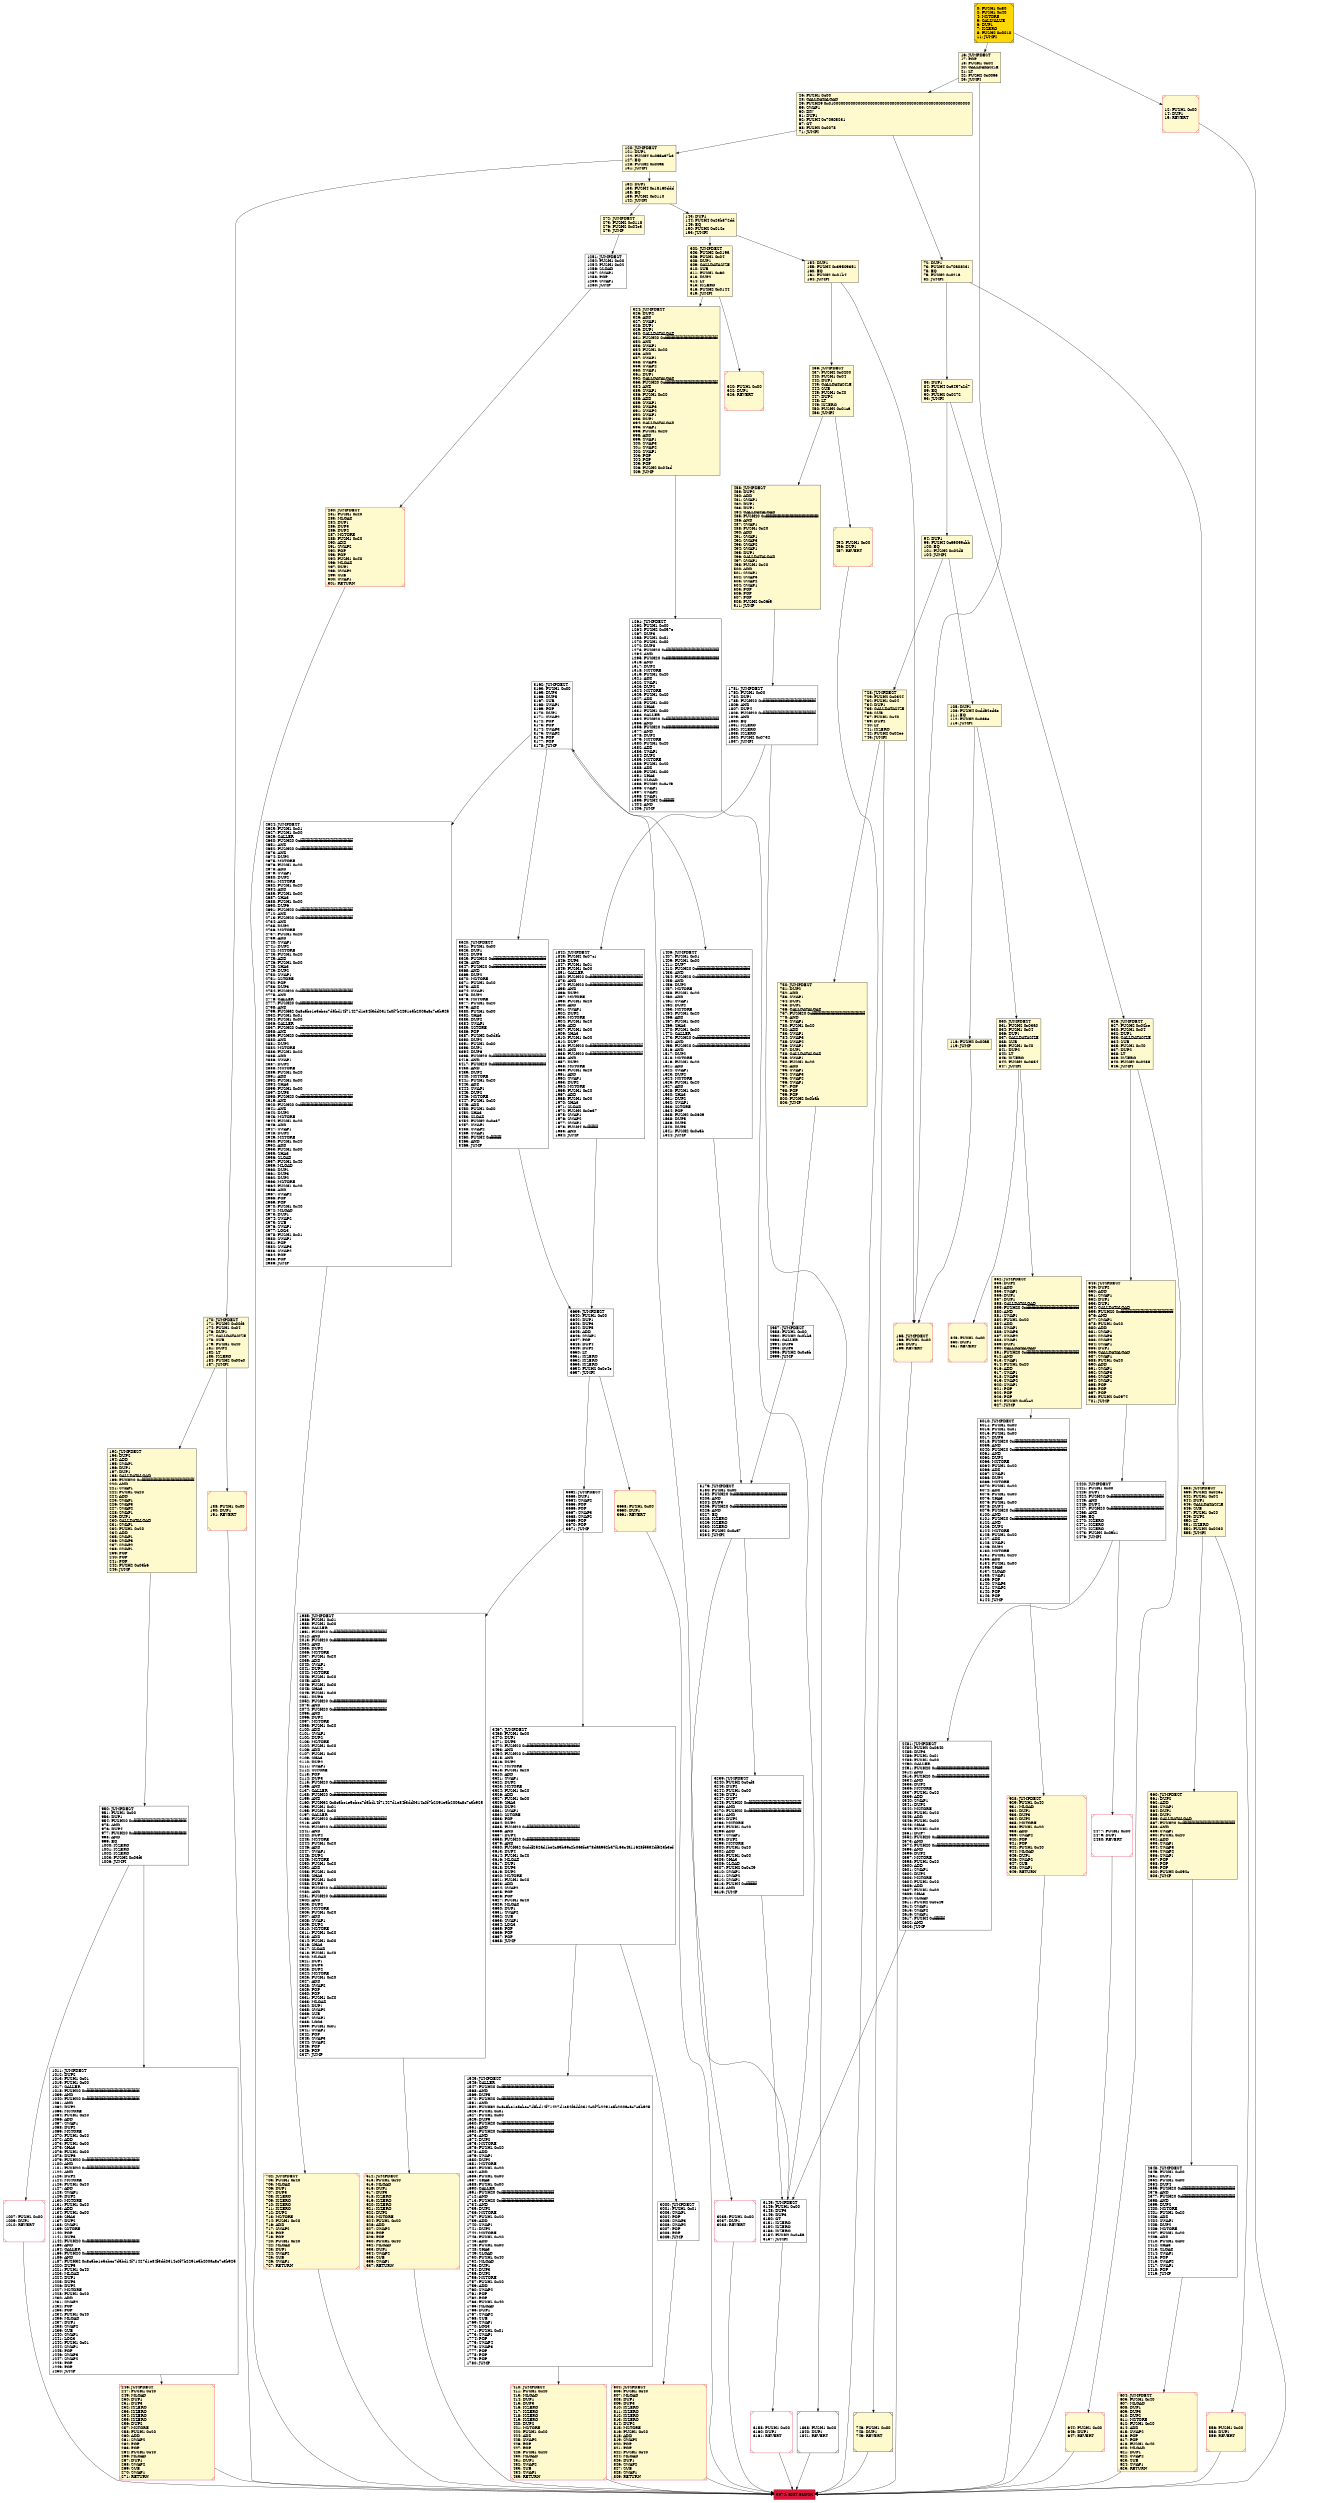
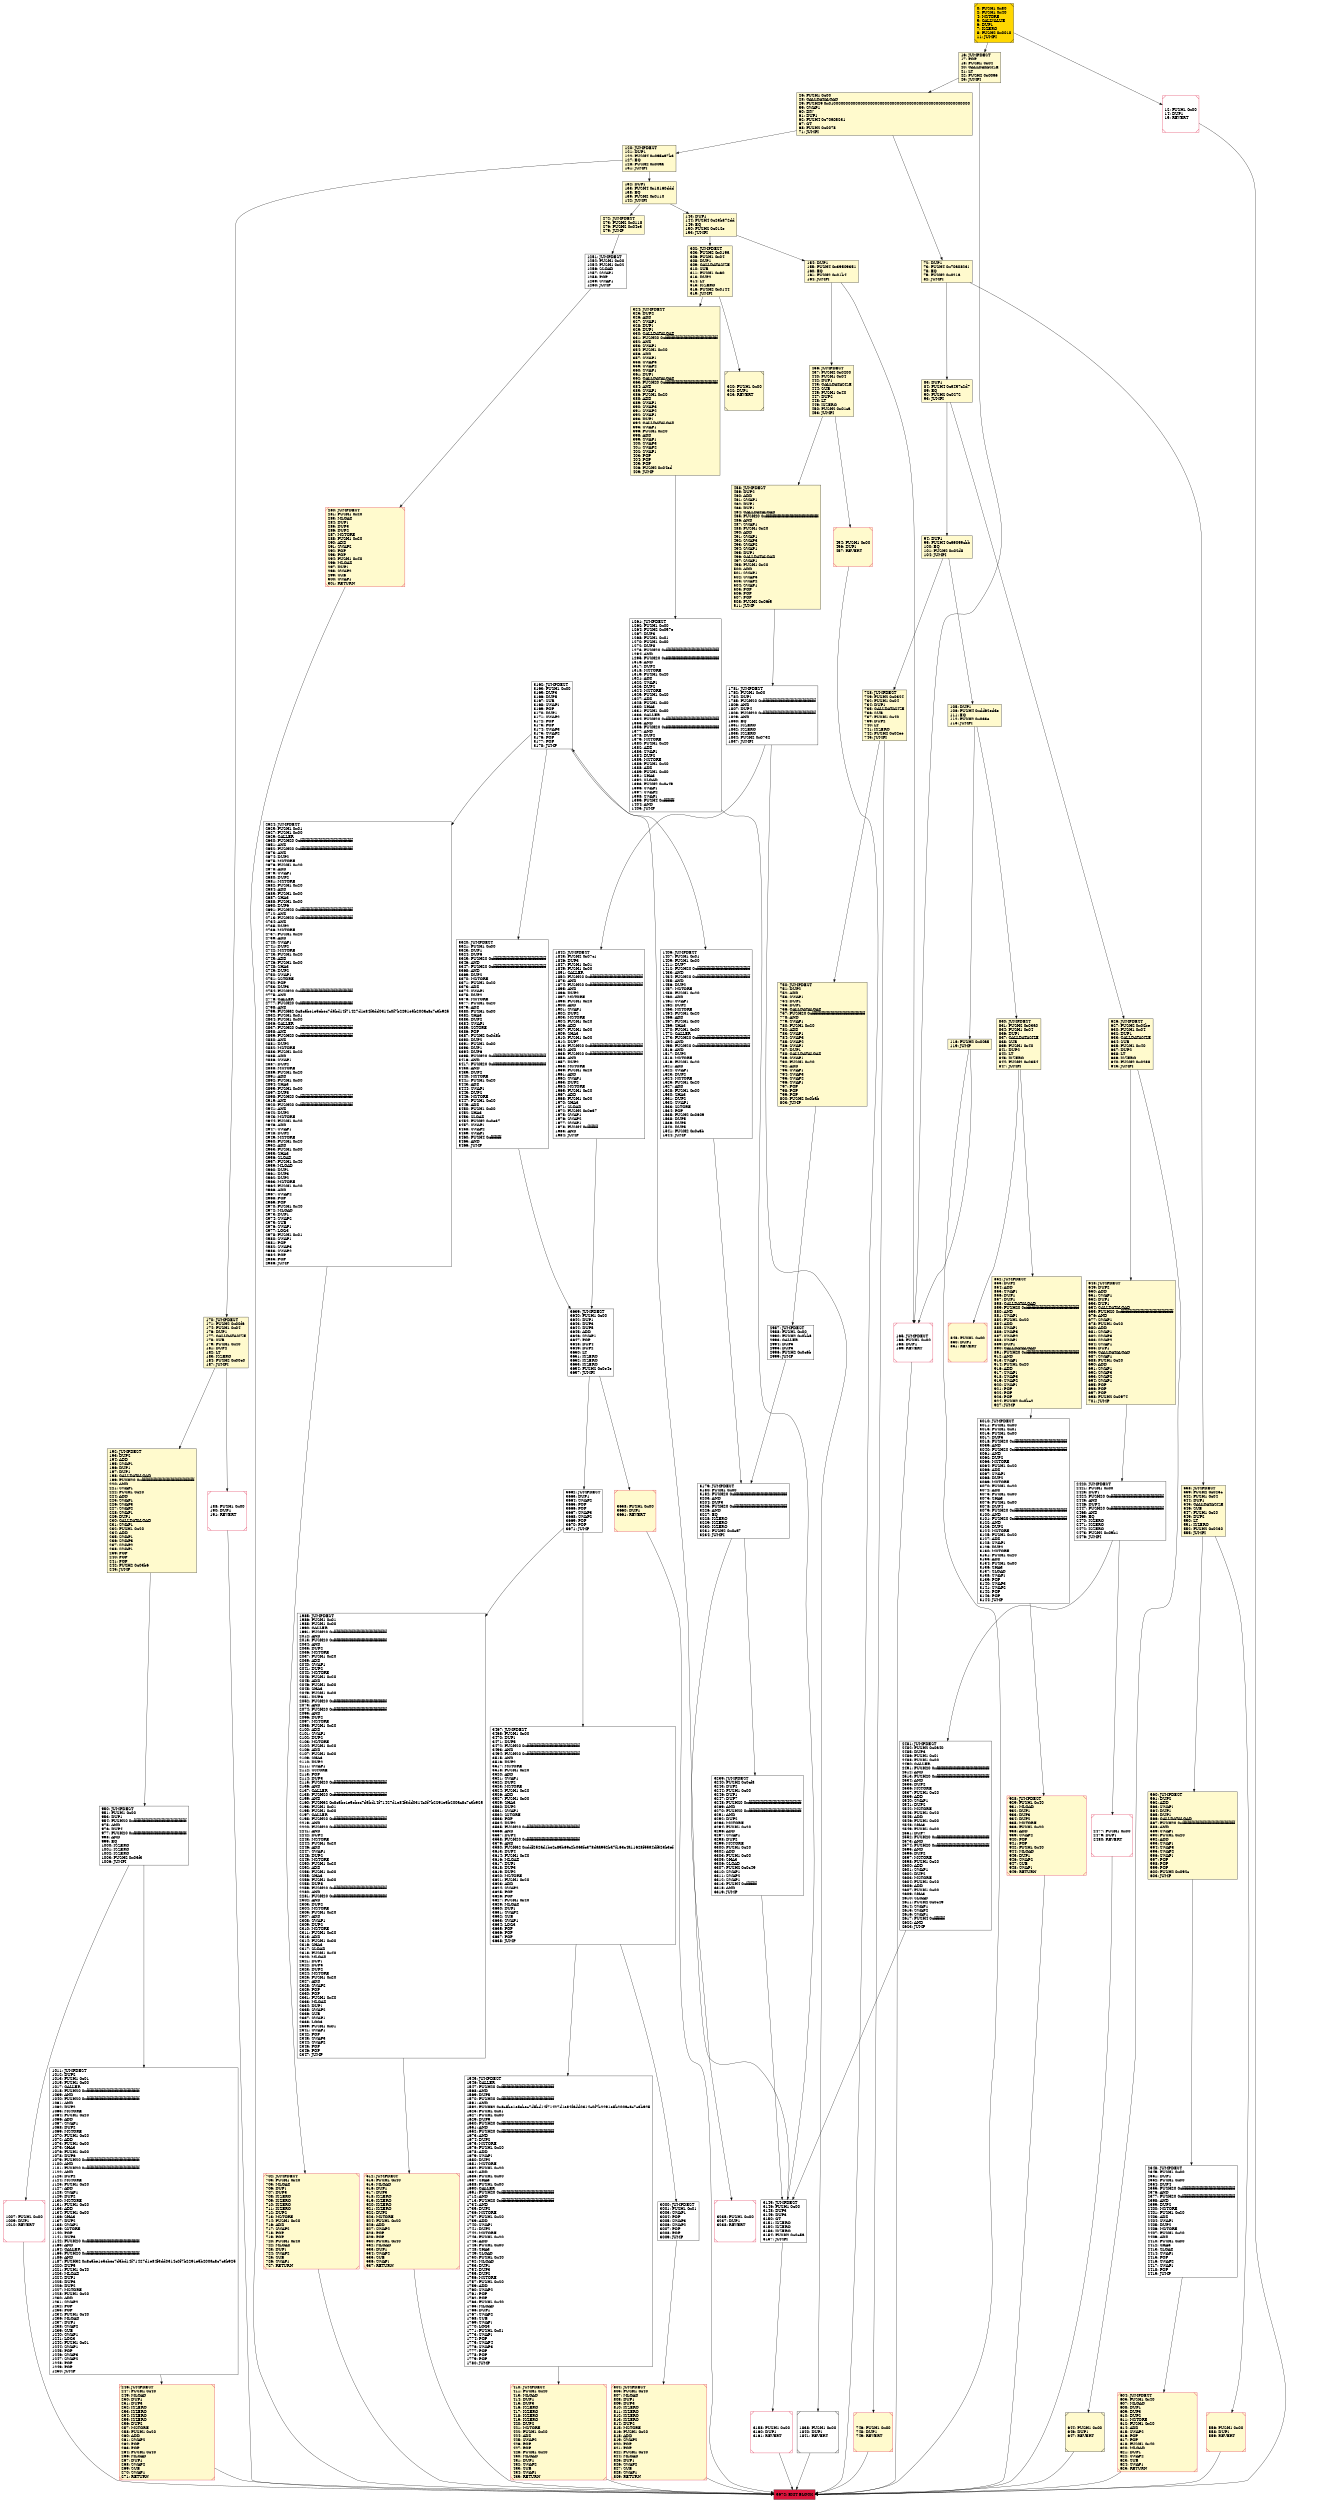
node "12: PUSH1 0x00 14: DUP1 15: REVERT": fillcolor lemonchiffon -> white
node "320: PUSH1 0x00 322: DUP1 323: REVERT": color crimson -> black
node "165: JUMPDEST 166: PUSH1 0x00 168: DUP1 169: REVERT": fillcolor lemonchiffon -> white
node "188: PUSH1 0x00 190: DUP1 191: REVERT": fillcolor lemonchiffon -> white
edge "3235: PUSH1 0x00 3237: DUP1 3238: REVERT" -> "3672: EXIT BLOCK": now "116: PUSH2 0x00a5 119: JUMP" -> "3672: EXIT BLOCK"
node "746: PUSH1 0x00 748: DUP1 749: REVERT": color black -> crimson
node "644: PUSH1 0x00 646: DUP1 647: REVERT": color crimson -> black
